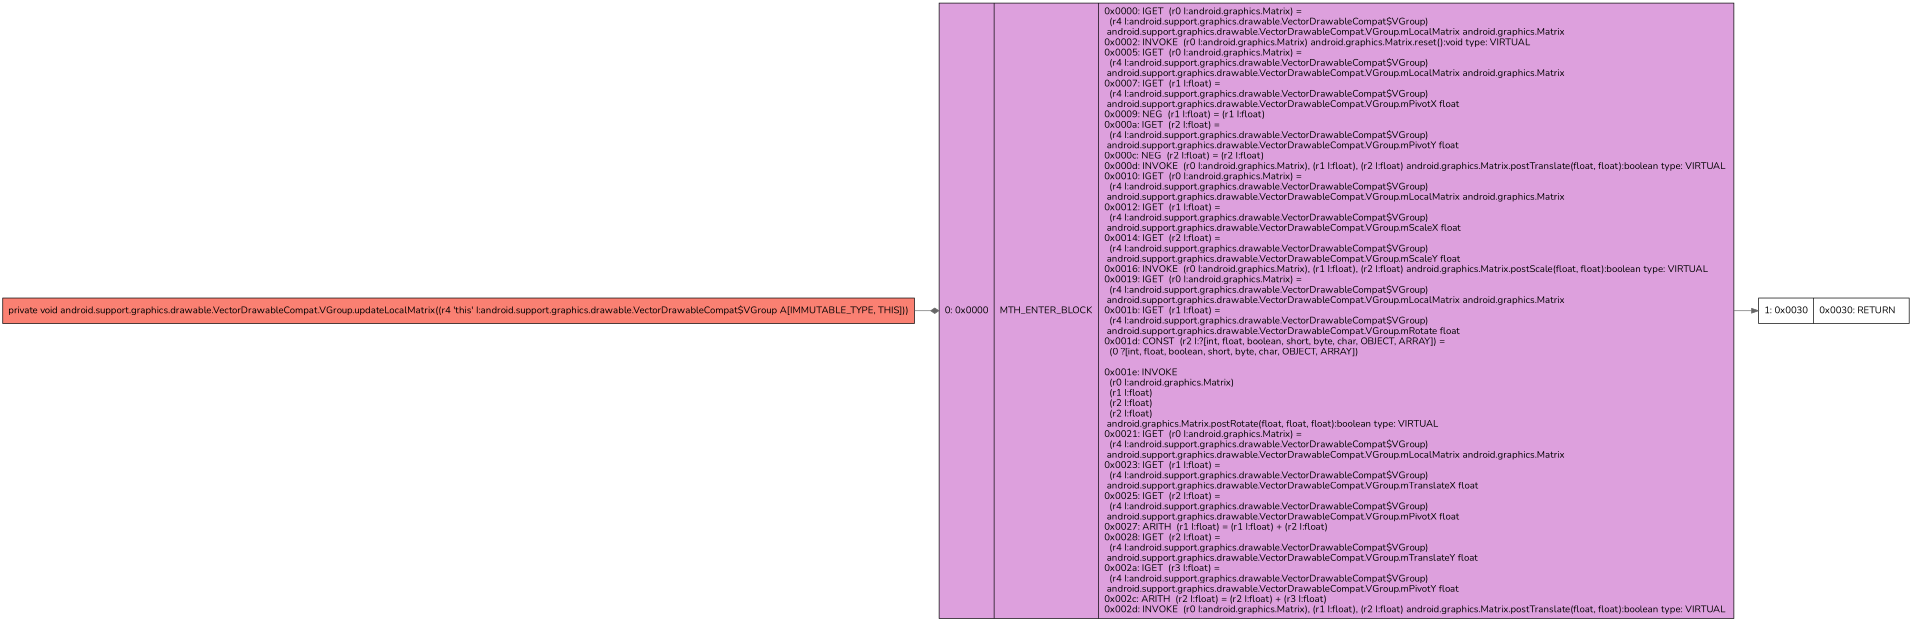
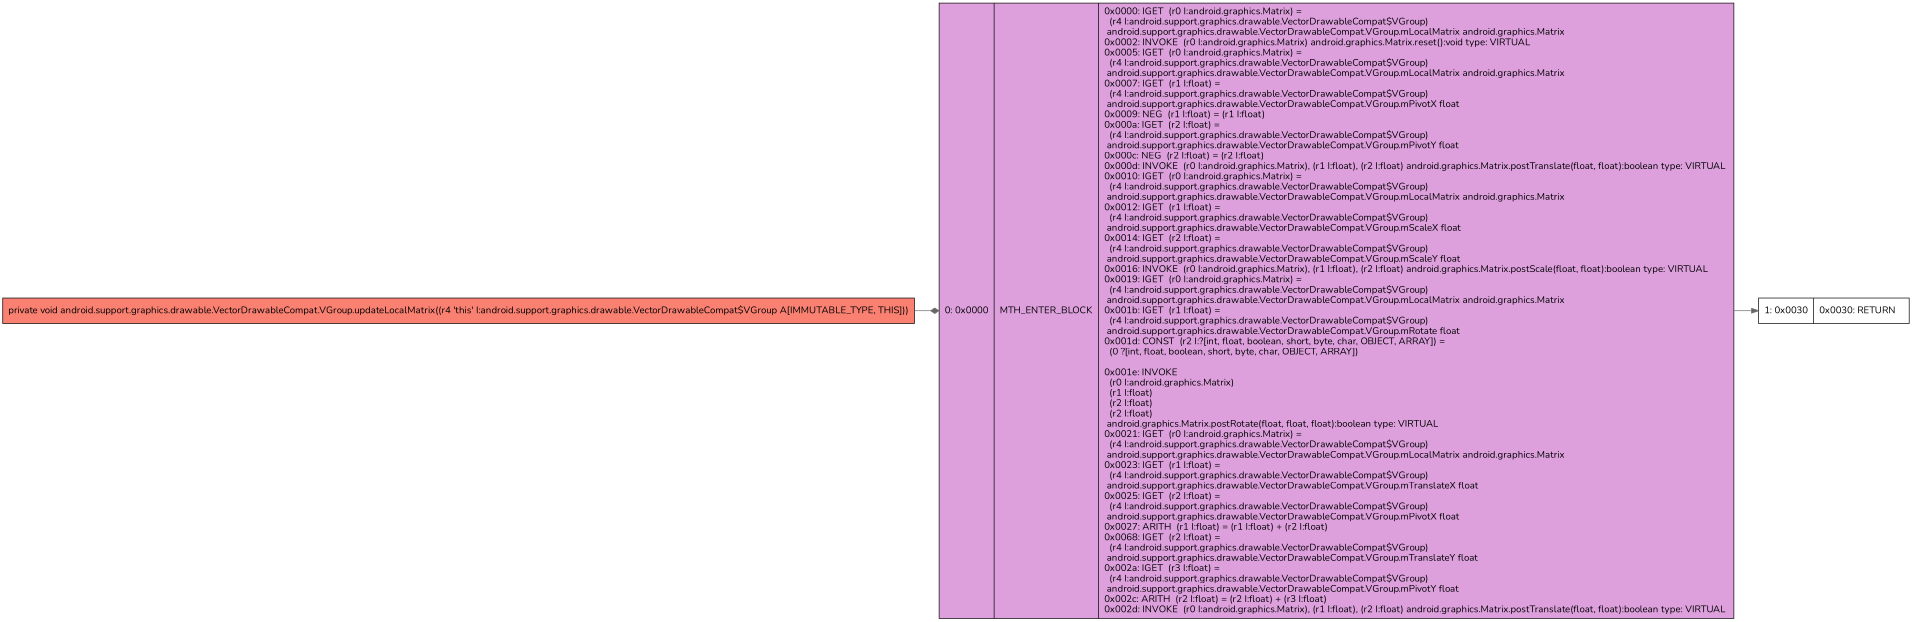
node "0: 0x0000": text "0x0028: IGET  (r2 I:float) =" -> "0x0068: IGET  (r2 I:float) ="
